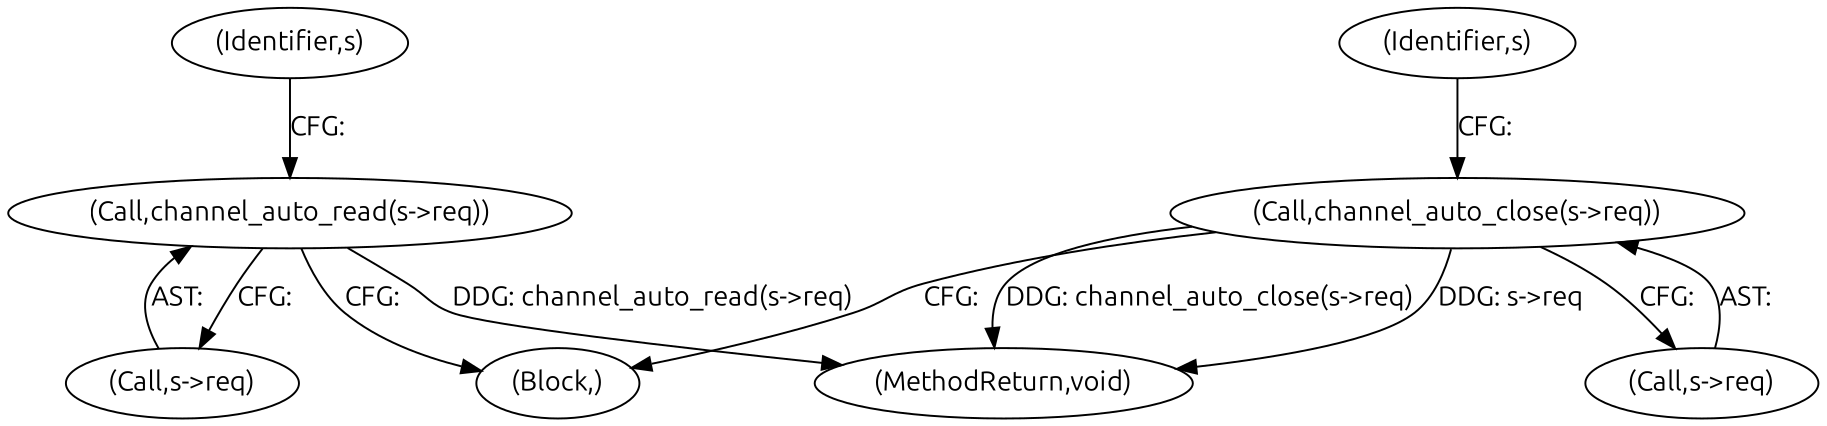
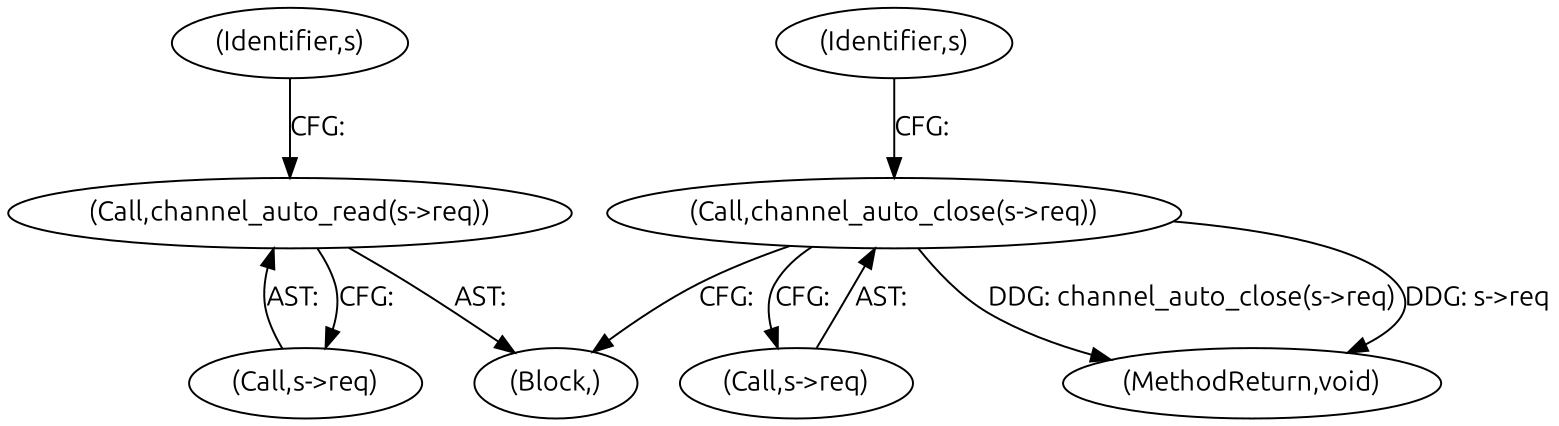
edge "(Call,channel_auto_read(s->req))" -> "(Block,)": label "CFG: " -> "AST: "
edge "(Call,channel_auto_read(s->req))" -> "(MethodReturn,void)": removed, label "DDG: channel_auto_read(s->req)"
